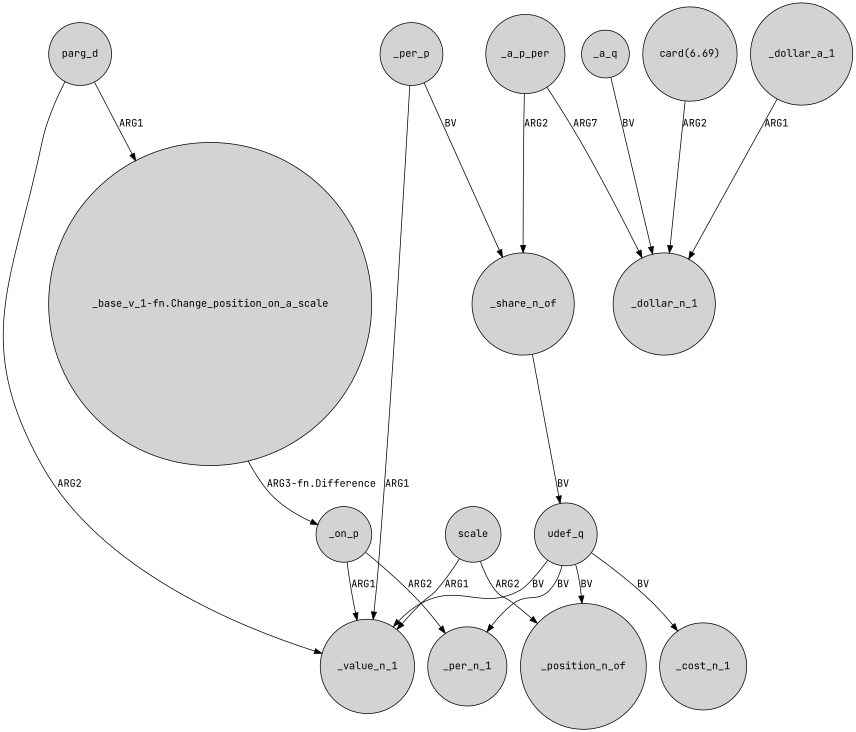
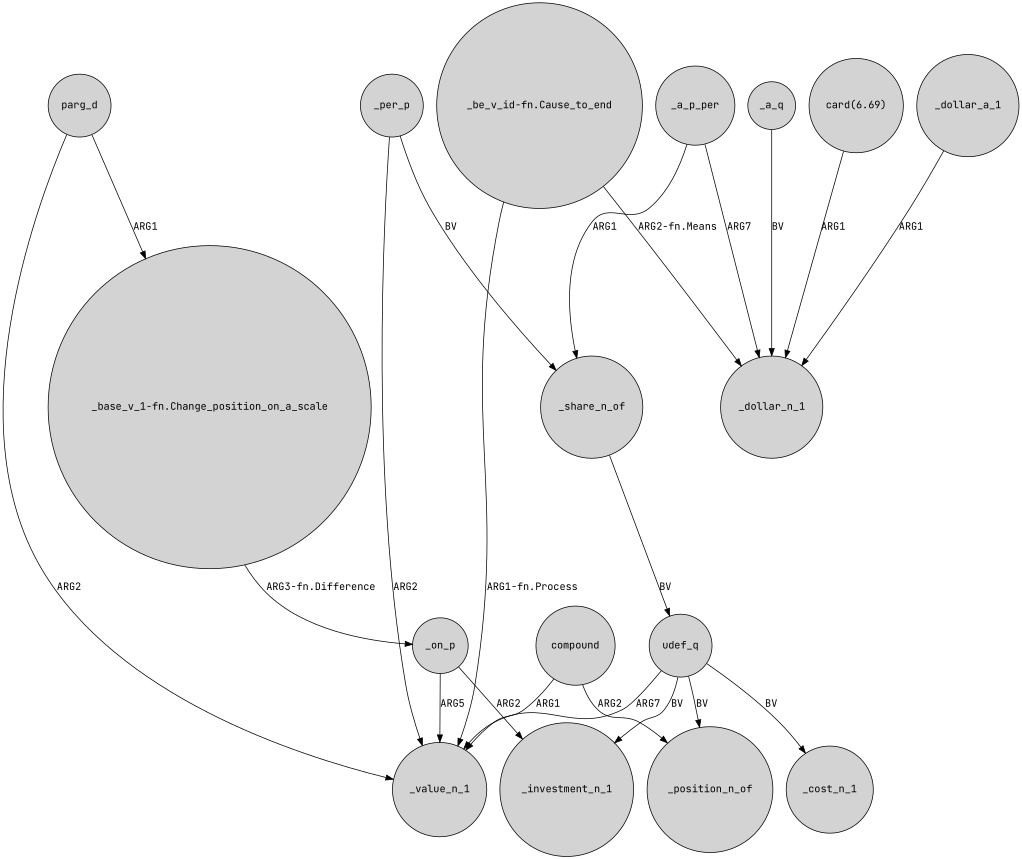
node "_be_v_id-fn.Cause_to_end": added
edge "_a_p_per" -> "_share_n_of": label "ARG2" -> "ARG1"
edge "card(6.69)" -> "_dollar_n_1": label "ARG2" -> "ARG1"
edge "_per_p" -> "_value_n_1": label "ARG1" -> "ARG2"
node "scale": label "scale" -> "compound"
edge "_on_p" -> "_value_n_1": label "ARG1" -> "ARG5"
edge "udef_q" -> "_value_n_1": label "BV" -> "ARG7"
node "_per_n_1": label "_per_n_1" -> "_investment_n_1"
